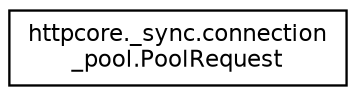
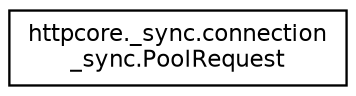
node "httpcore._sync.connection _pool.PoolRequest": label "httpcore._sync.connection _pool.PoolRequest" -> "httpcore._sync.connection _sync.PoolRequest"
